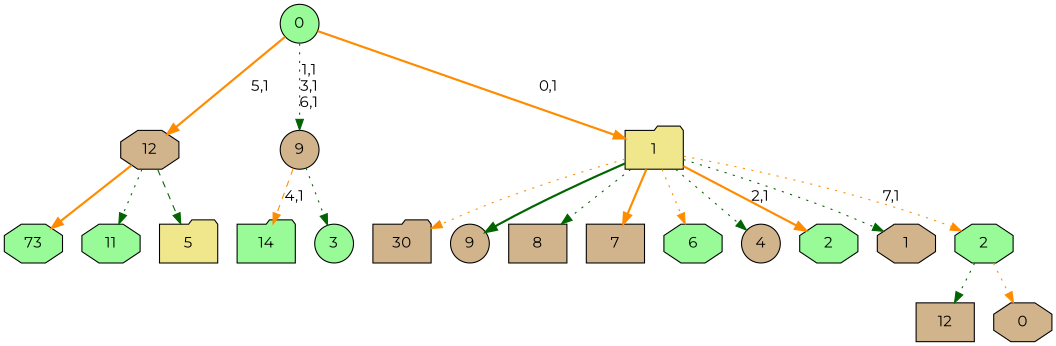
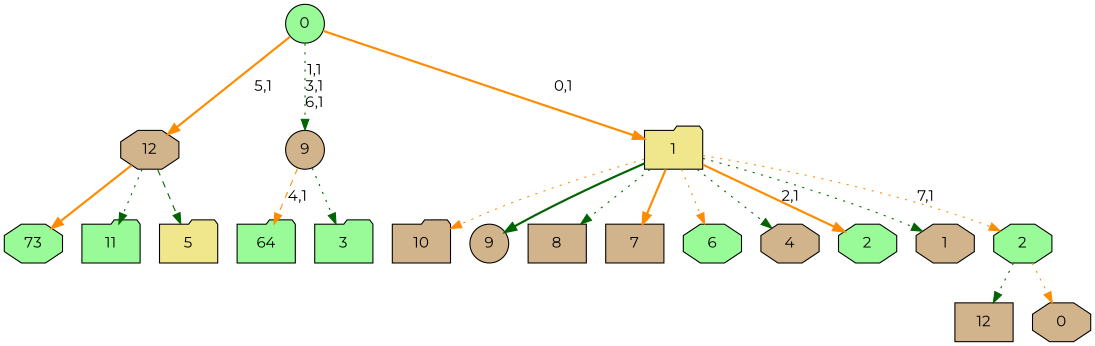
node "11": shape octagon -> folder
node "14": label "14" -> "64"
node "3": shape circle -> folder
node "30": label "30" -> "10"
node "4": shape circle -> octagon
